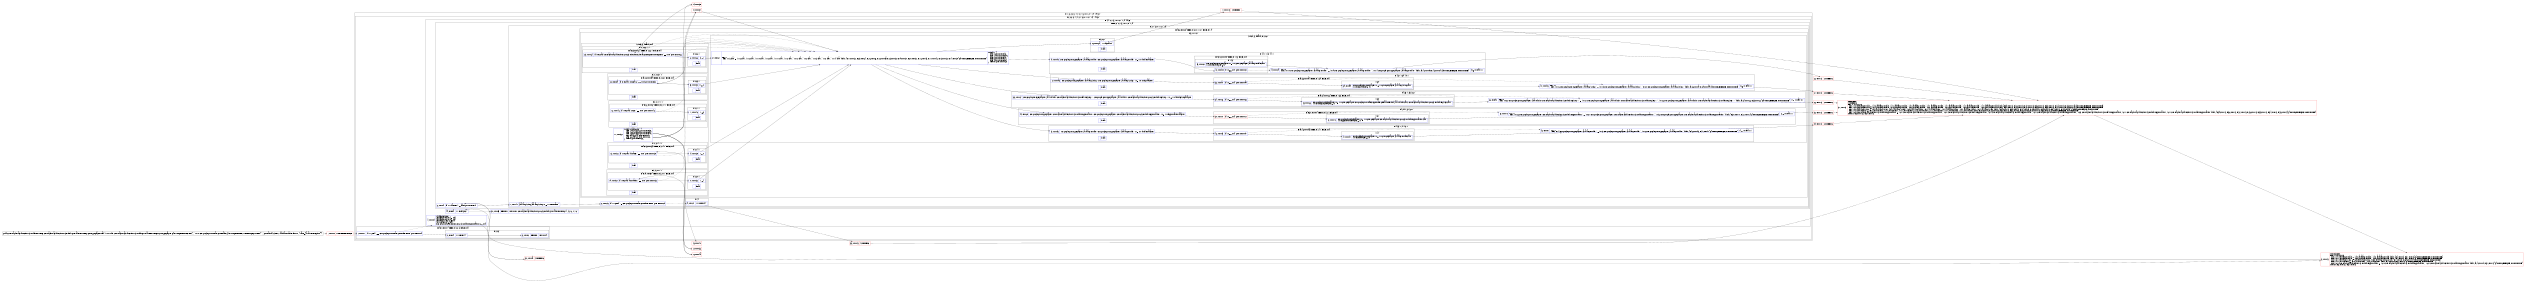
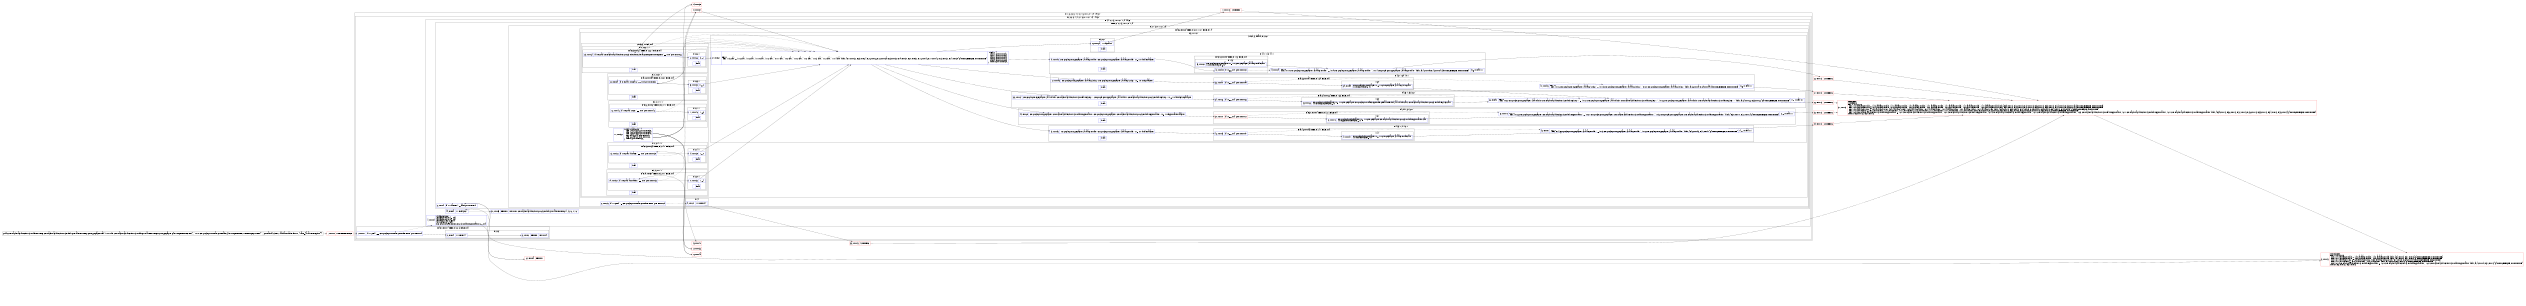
cluster "Switch: 5, default: null": label "Switch: 5, default: null" -> "Switch: 5, switch: null"
node "27: 0x0067": text "case 1: dalvik L_0x00bc;" -> "case 1: goto L_0x00bc;"
edge "39: 0x00a9" -> "40: 0x00b3": now "39: 0x00a9" -> "36: 0x009c"
node "47: 0x00d7": text "r10.case__adapter = r0" -> "r10.double__adapter = r0"
node "7: 0x001b": removed
node "52: 0x00ea": text "SYNTHETIC" -> "RETURN"
